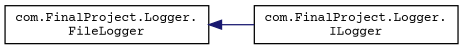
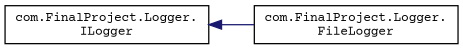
edge "com.FinalProject.Logger. ILogger" -> "com.FinalProject.Logger. FileLogger": reversed
